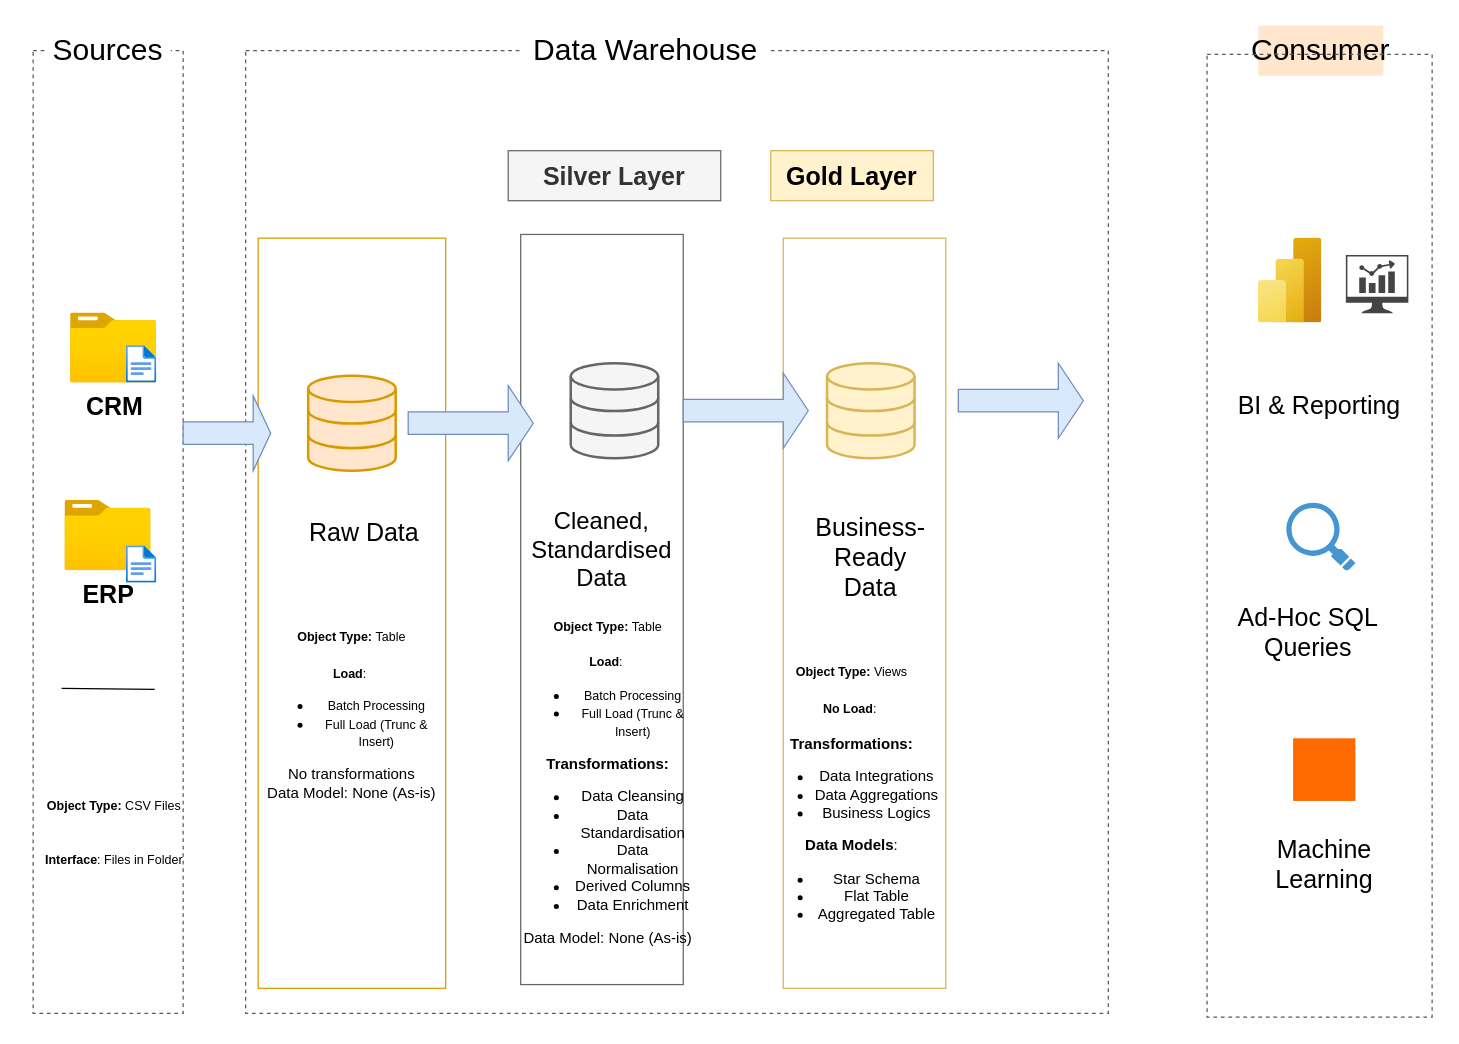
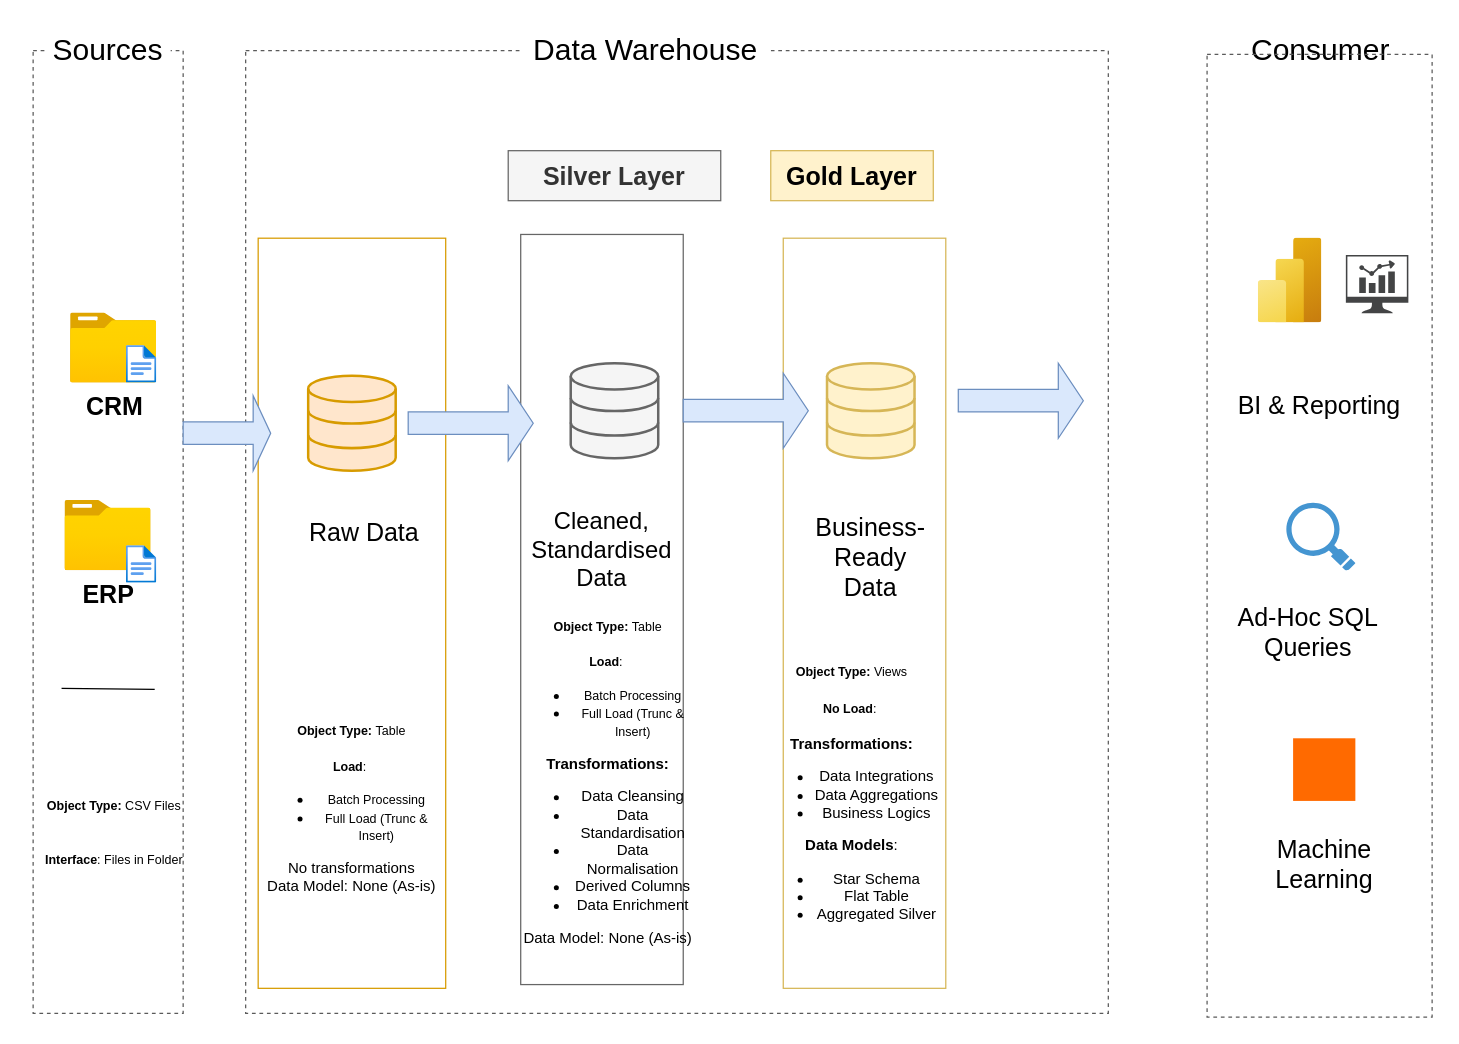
node "Consumer": fillcolor #ffe6cc -> #ffffff
node "Object Type: Table Load: Batch Processing Full Load (Trunc & Insert) No transformations Data Model: None (As-is)": moved (352, 714) -> (352, 808)
node "Object Type: Views No Load: Transformations: Data Integrations Data Aggregations Business Logics Data Models: Star Schema Flat Table Aggregated Table": label "Object Type: Views No Load: Transformations: Data Integrations Data Aggregations Business Logics Data Models: Star Schema Flat Table Aggregated Table" -> "Object Type: Views No Load: Transformations: Data Integrations Data Aggregations Business Logics Data Models: Star Schema Flat Table Aggregated Silver"
